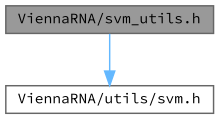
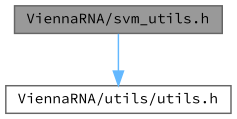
node "ViennaRNA/utils/svm.h": label "ViennaRNA/utils/svm.h" -> "ViennaRNA/utils/utils.h"
